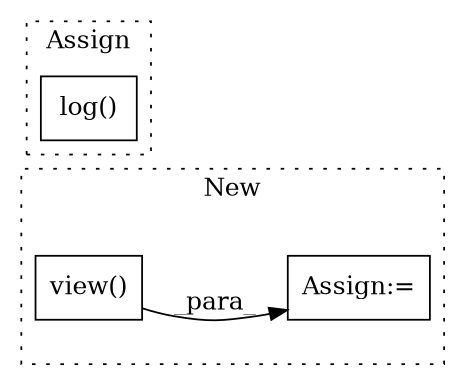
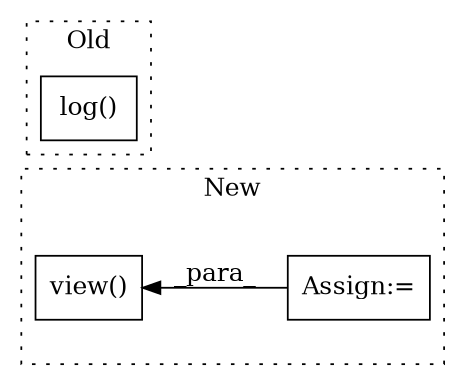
cluster "Assign": label "Assign" -> "Old"
edge "view()" -> "Assign:=": reversed
